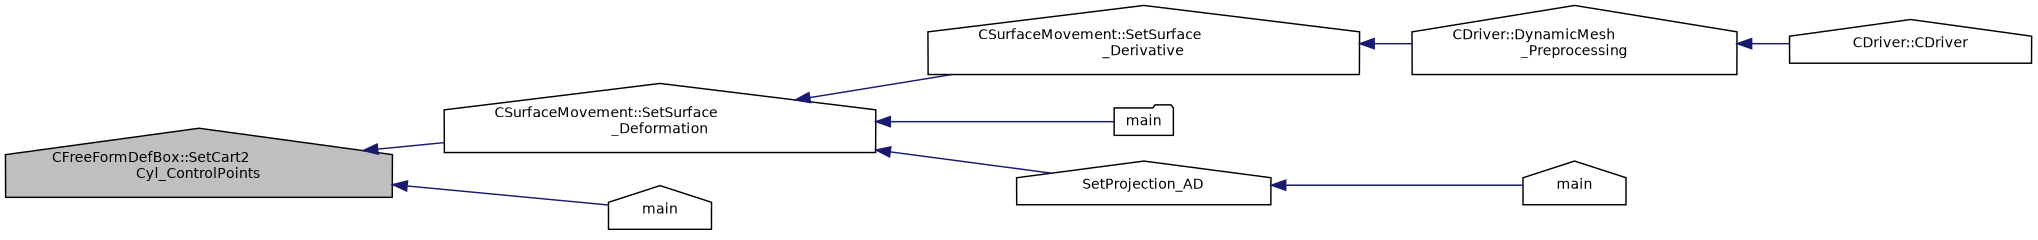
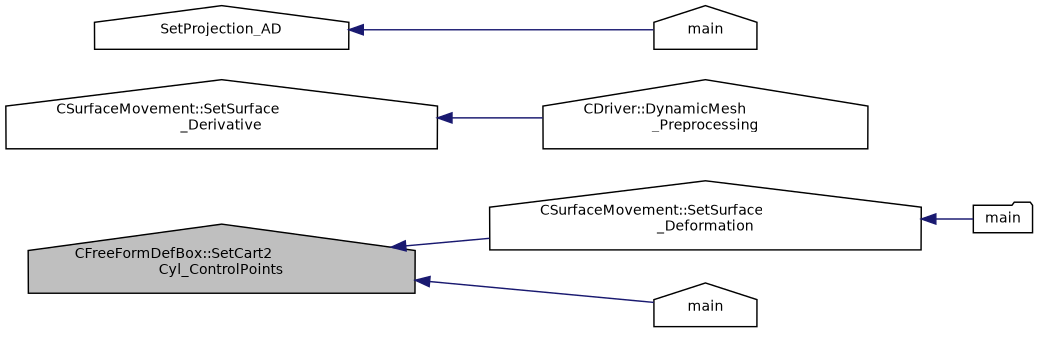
node "CDriver::CDriver": removed
edge "CSurfaceMovement::SetSurface _Derivative" -> "CSurfaceMovement::SetSurface _Deformation": removed
edge "SetProjection_AD" -> "CSurfaceMovement::SetSurface _Deformation": removed
